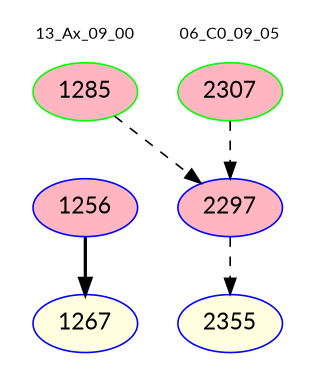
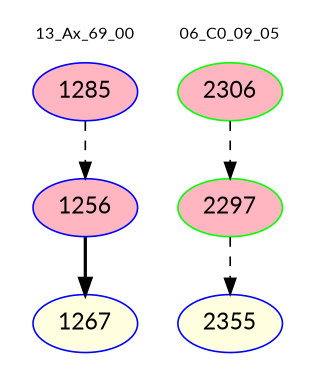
cluster "13_Ax_09_00": label "13_Ax_09_00" -> "13_Ax_69_00"
node "1285": color green -> blue
node "2307": label "2307" -> "2306"
edge "1285" -> "2297": now "1285" -> "1256"
node "2297": color blue -> green
